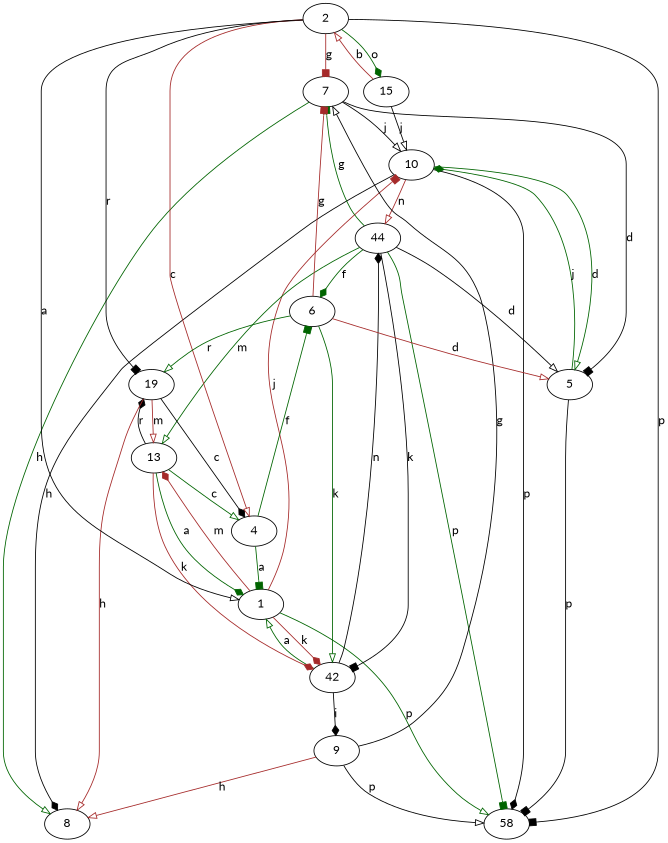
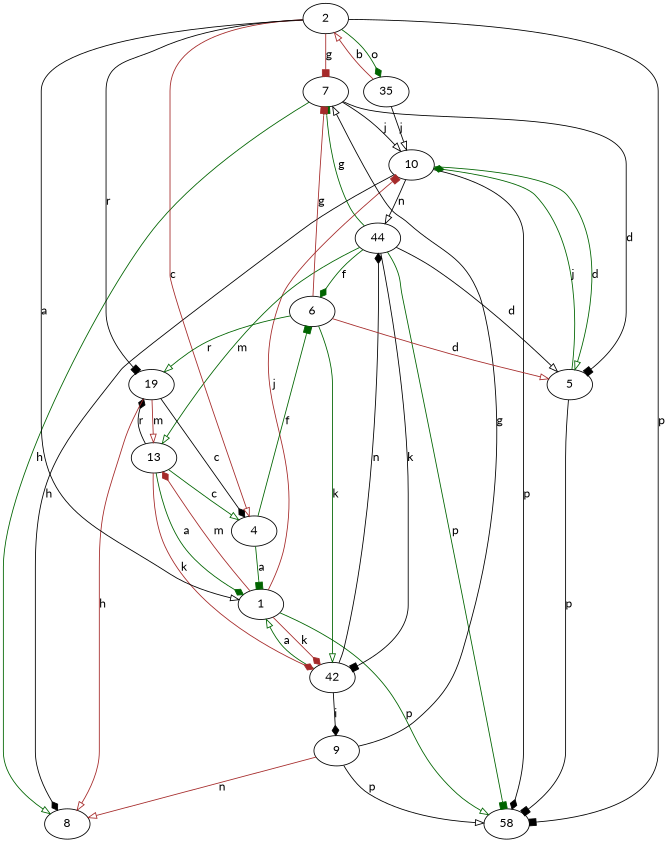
node "15": label "15" -> "35"
edge "10" -> "44": color brown -> black
edge "9" -> "8": label "h" -> "n"
